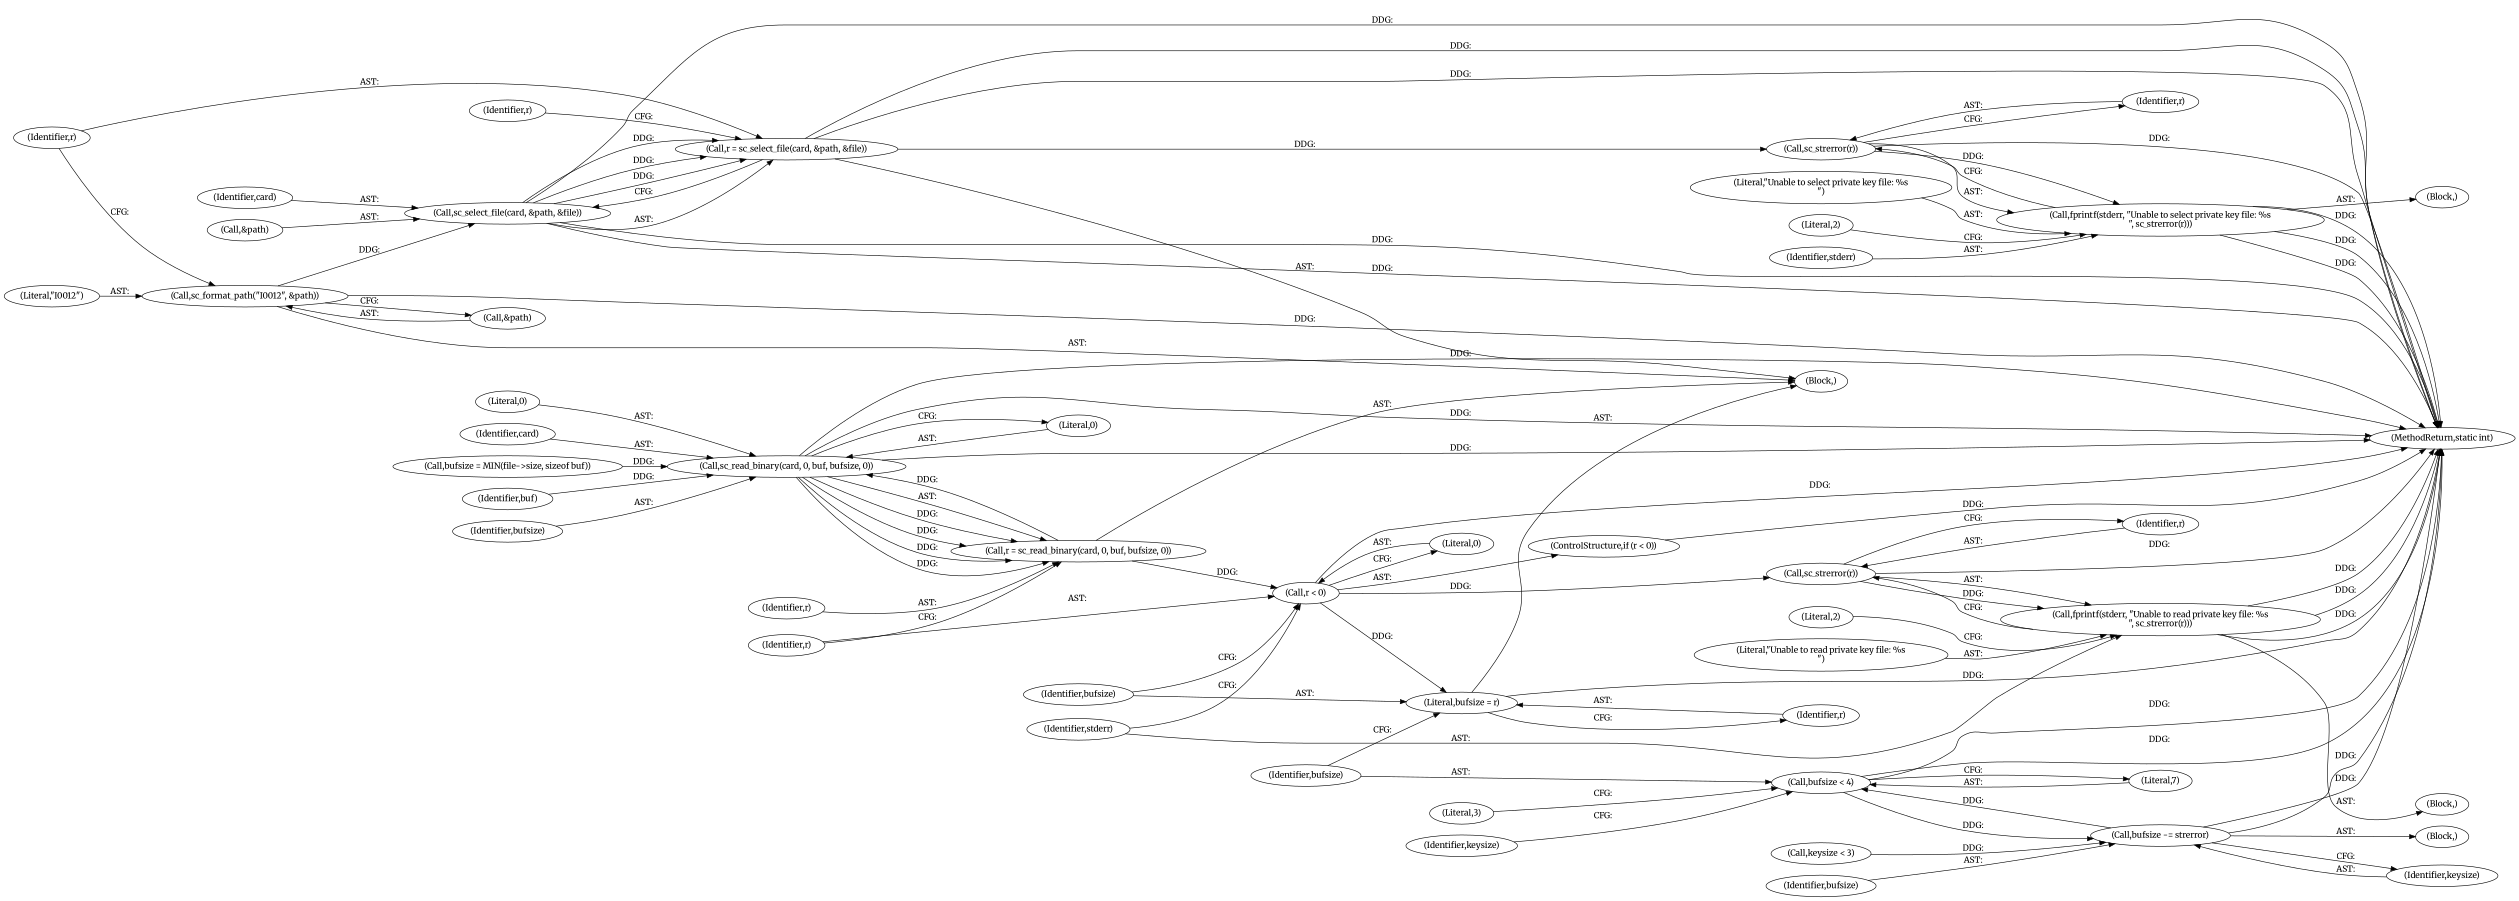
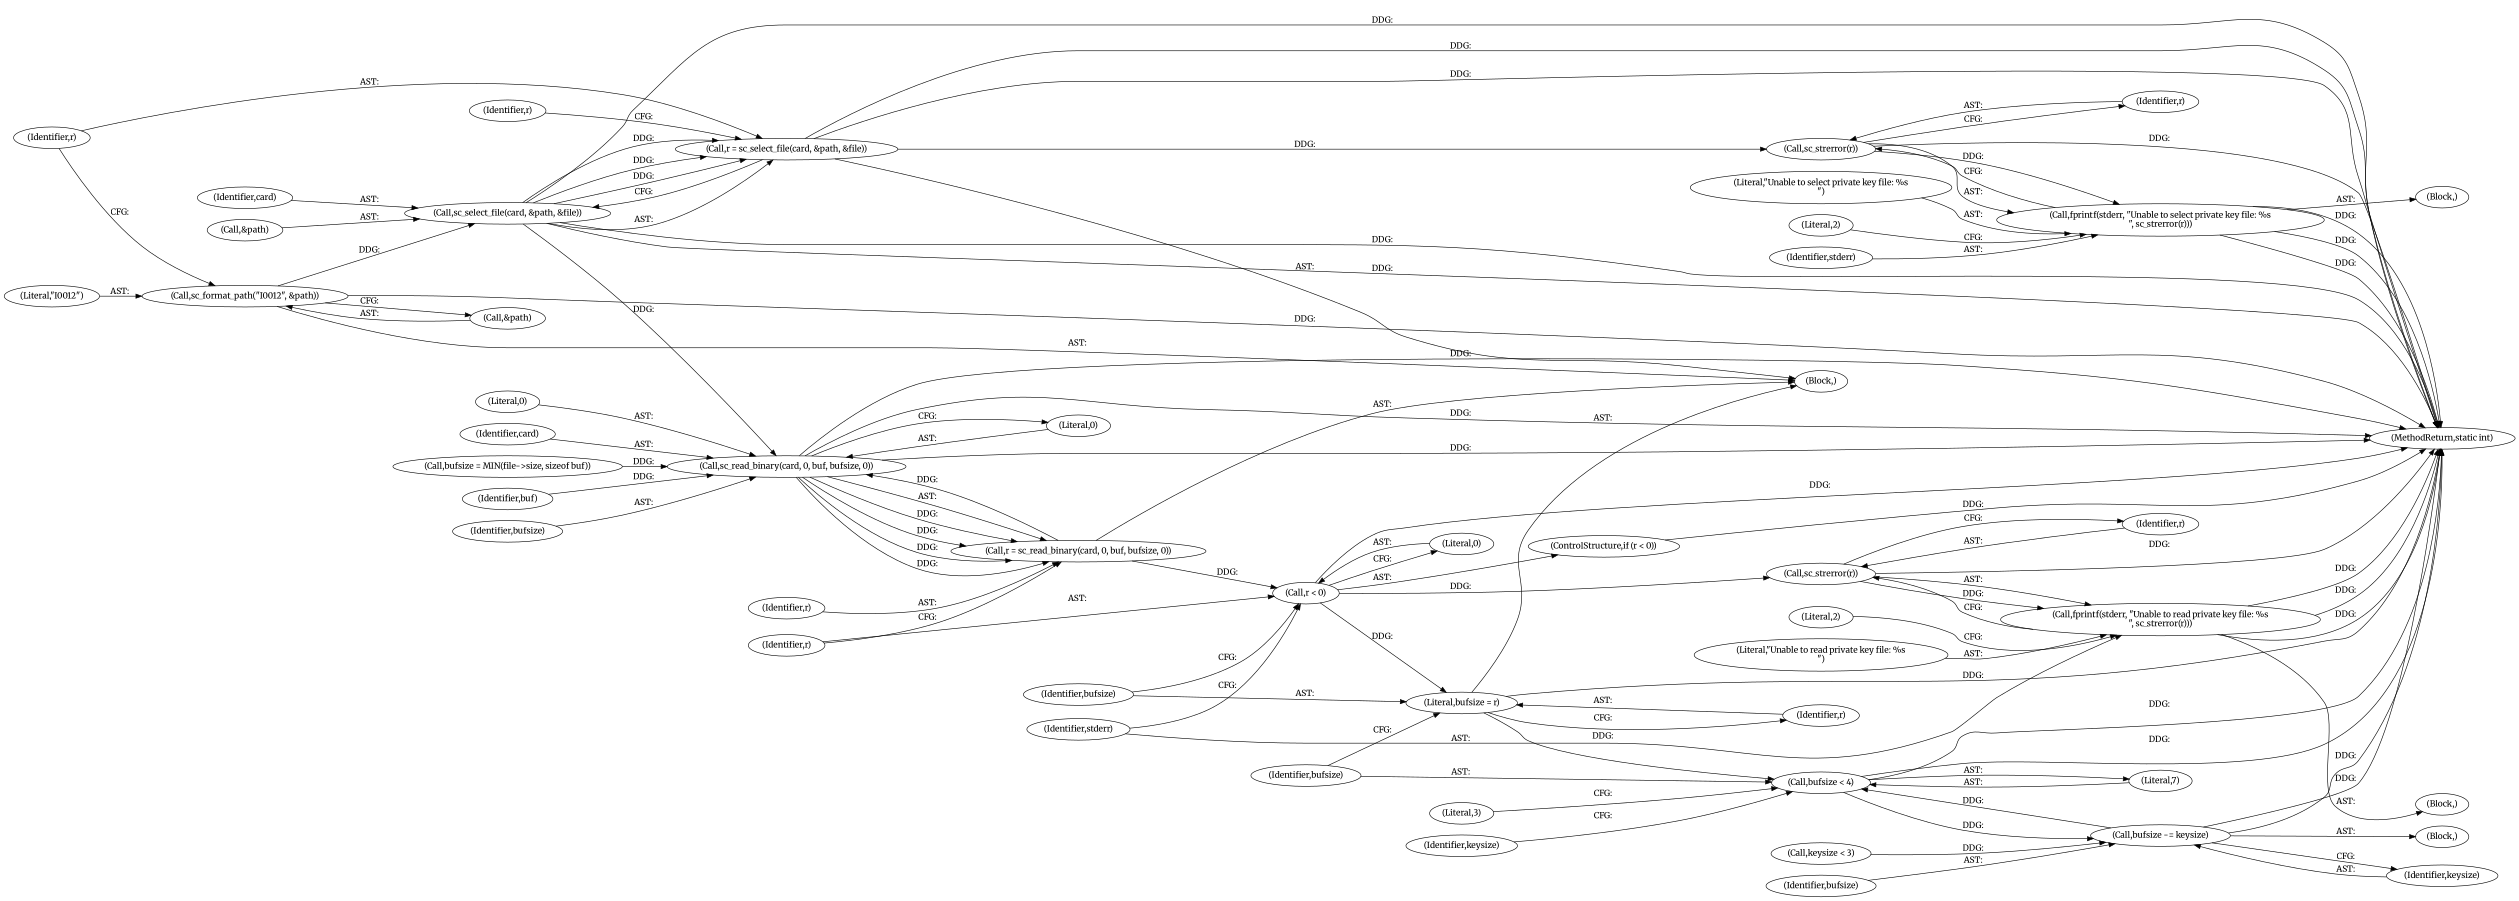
edge "(Call,sc_select_file(card, &path, &file))" -> "(Call,sc_read_binary(card, 0, buf, bufsize, 0))": added, label "DDG:"
edge "(Literal,bufsize = r)" -> "(Call,bufsize < 4)": added, label "DDG:"
edge "(Call,bufsize < 4)" -> "(Literal,7)": label "CFG: " -> "AST: "
node "(Call,bufsize -= strerror)": label "(Call,bufsize -= strerror)" -> "(Call,bufsize -= keysize)"
